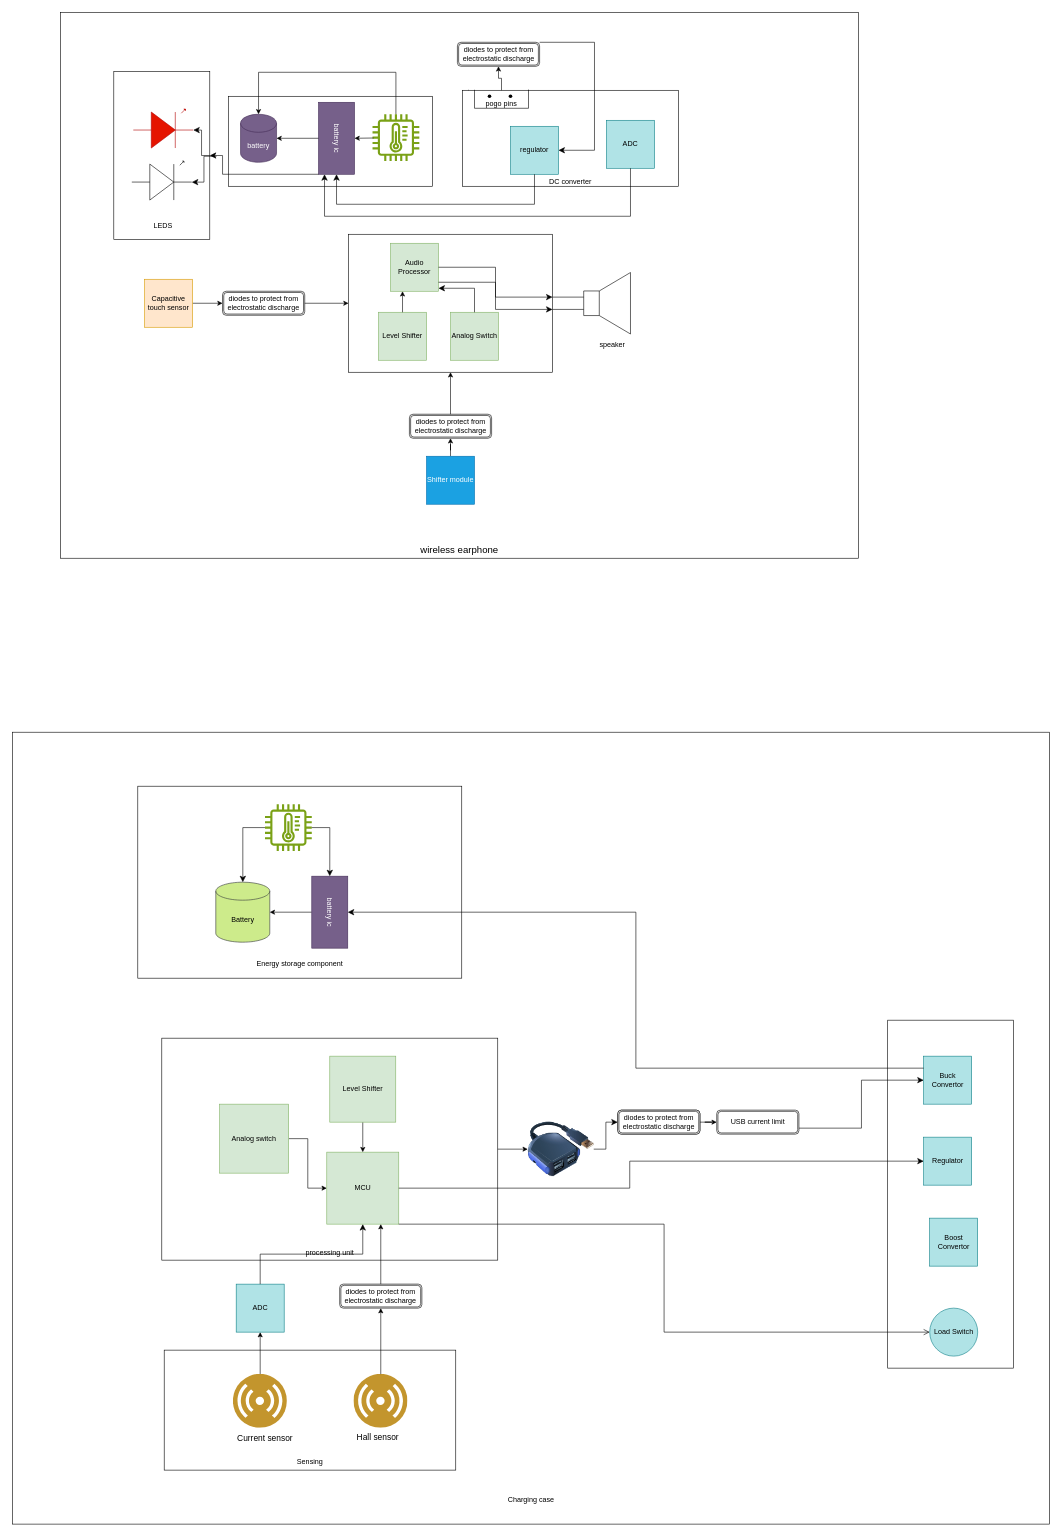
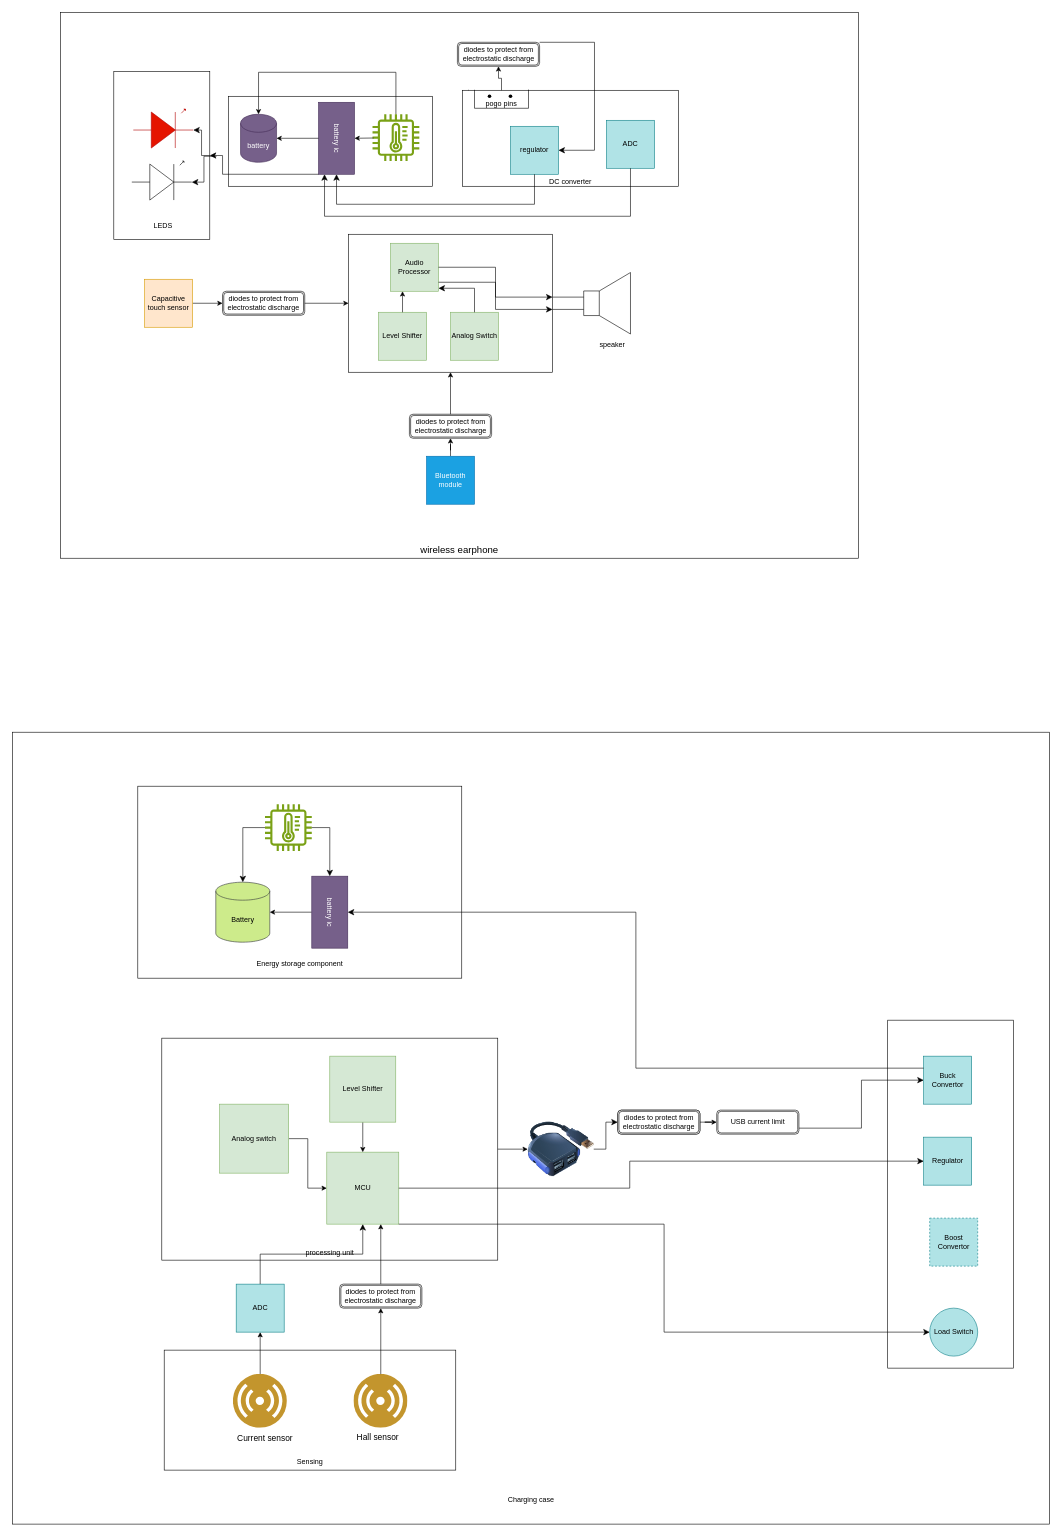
node "Shifter module": label "Shifter module" -> "Bluetooth module"
node "Boost Convertor": style solid -> dashed
edge "MCU" -> "Load Switch": arrowhead open -> classic
